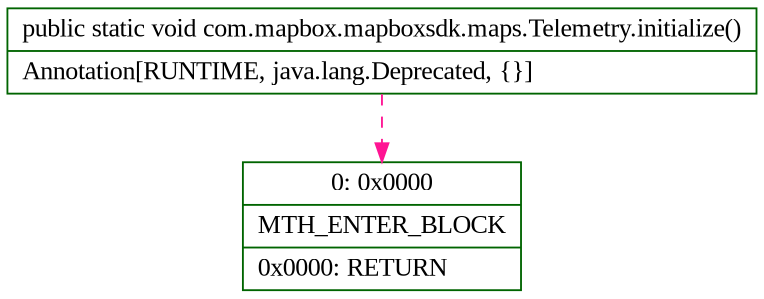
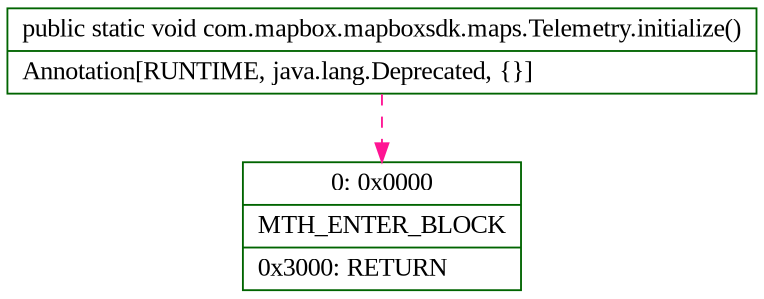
node "0: 0x0000": text "0x0000: RETURN" -> "0x3000: RETURN"
